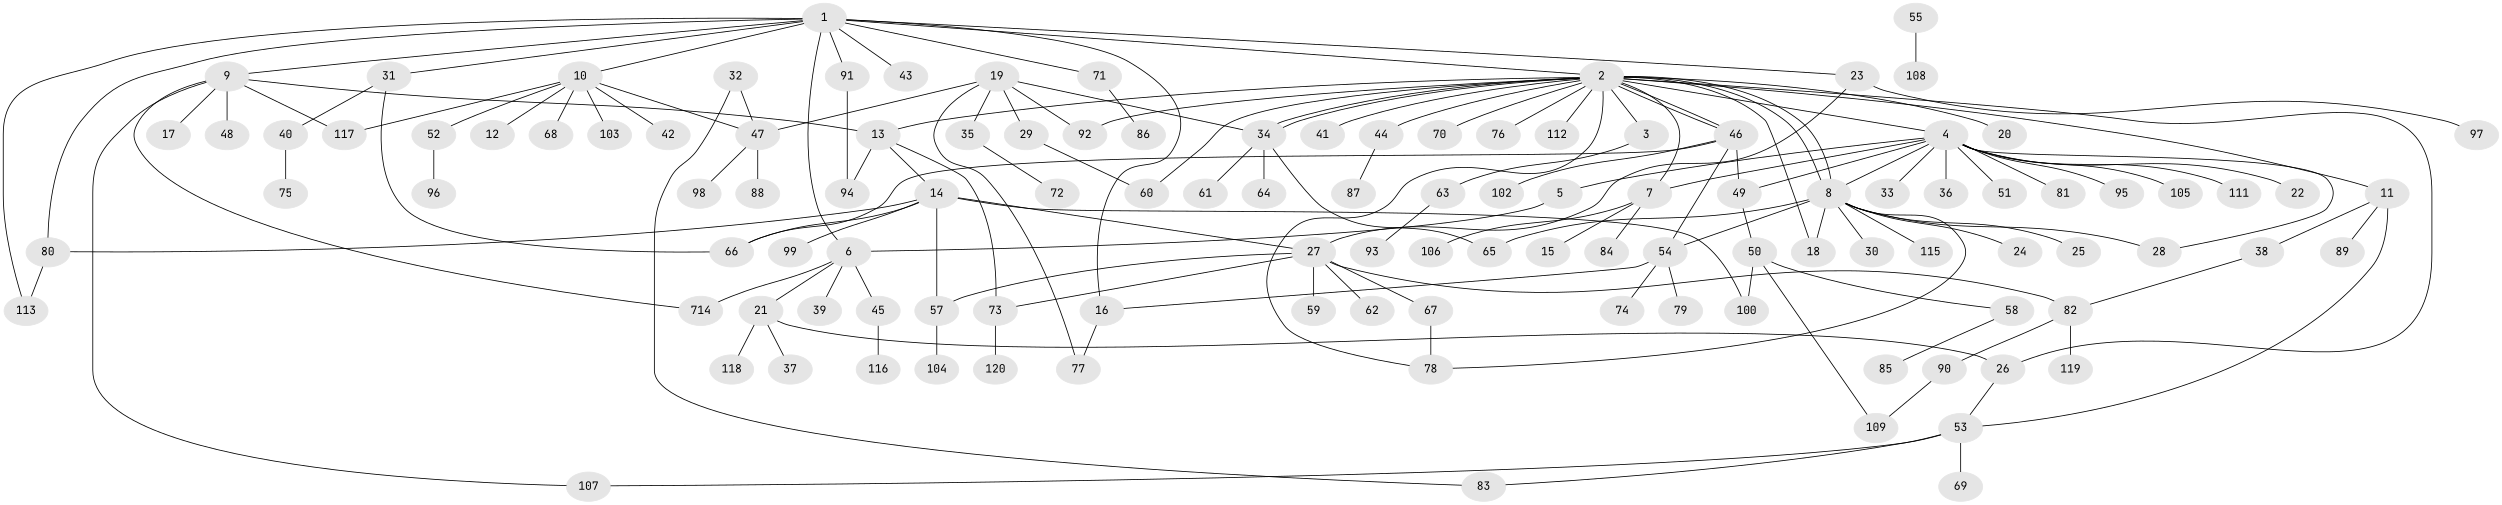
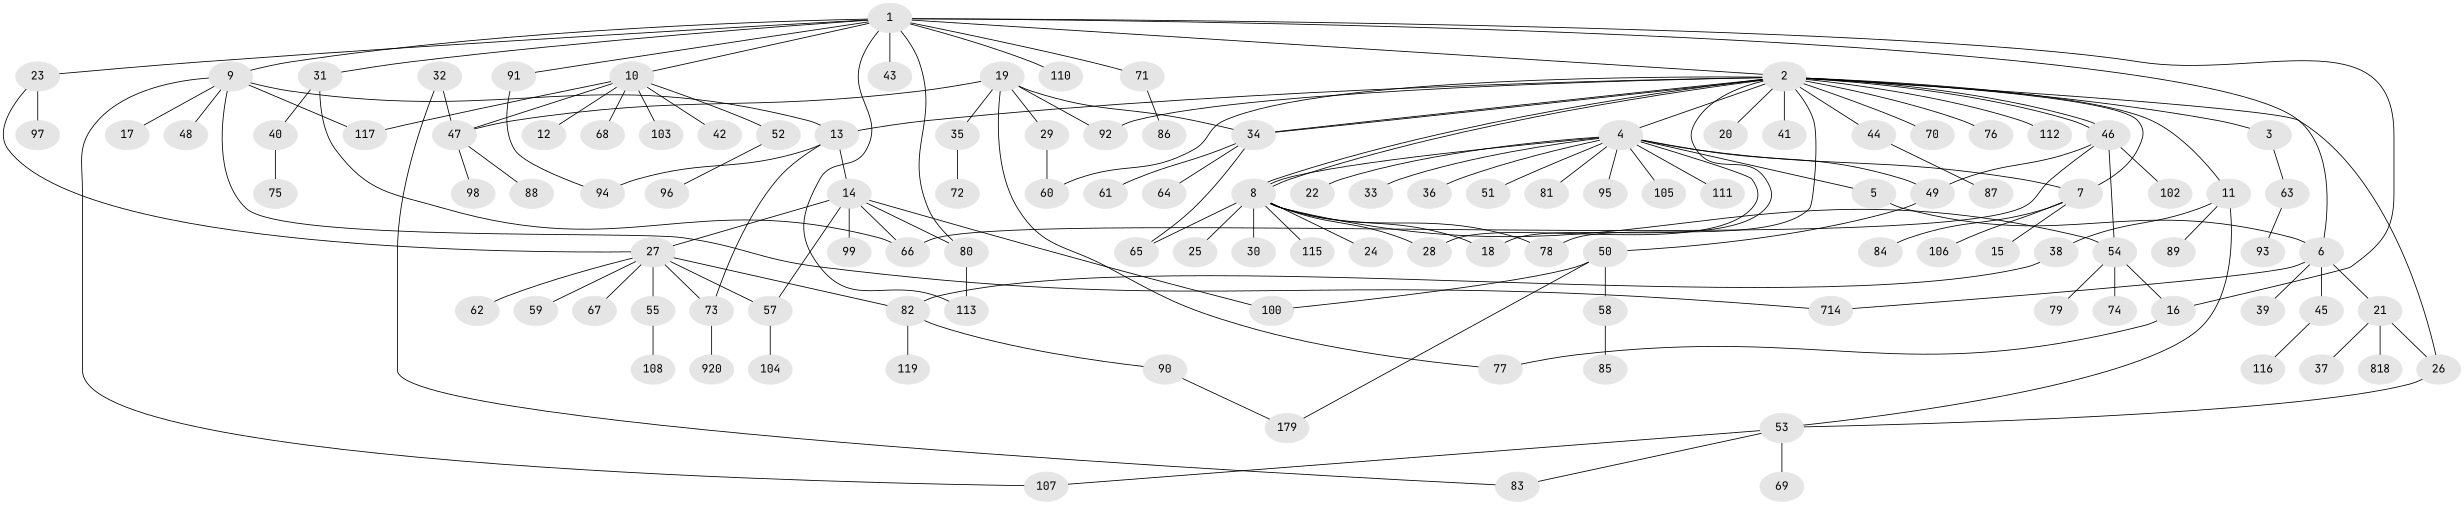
node "110": added
edge "27" -- "55": added
edge "67" -- "78": removed
node "118": label "118" -> "818"
node "120": label "120" -> "920"
node "109": label "109" -> "179"
